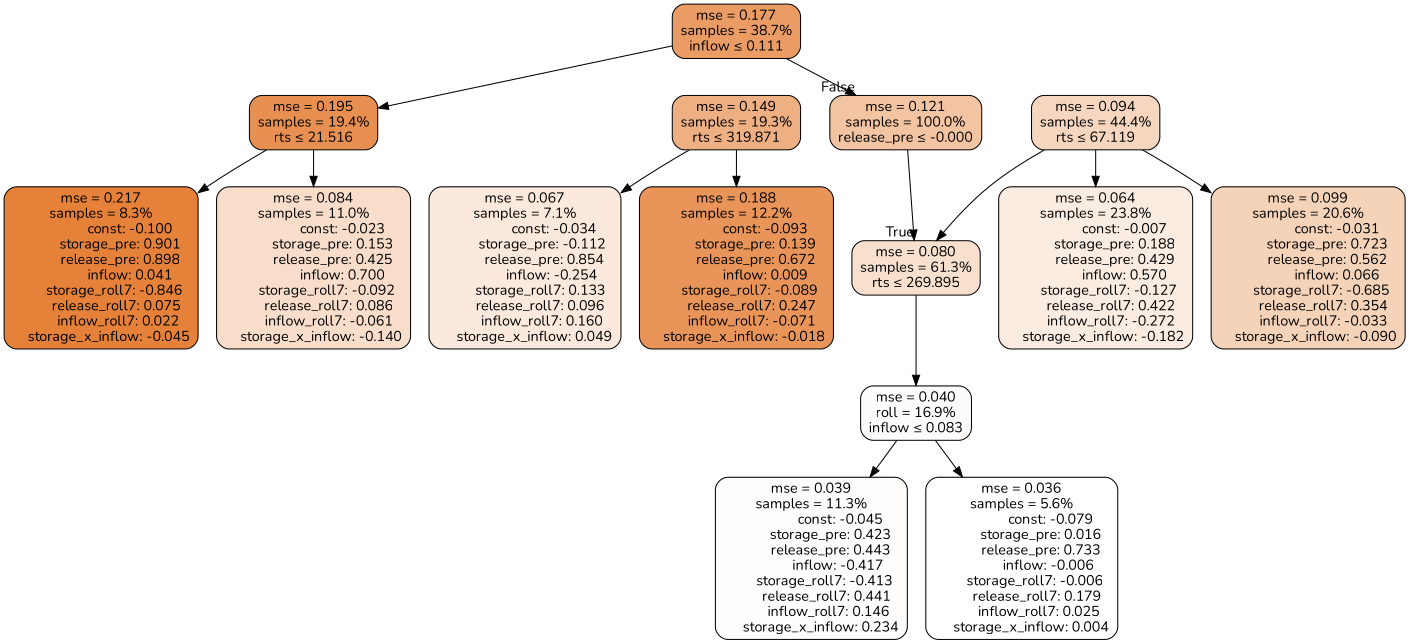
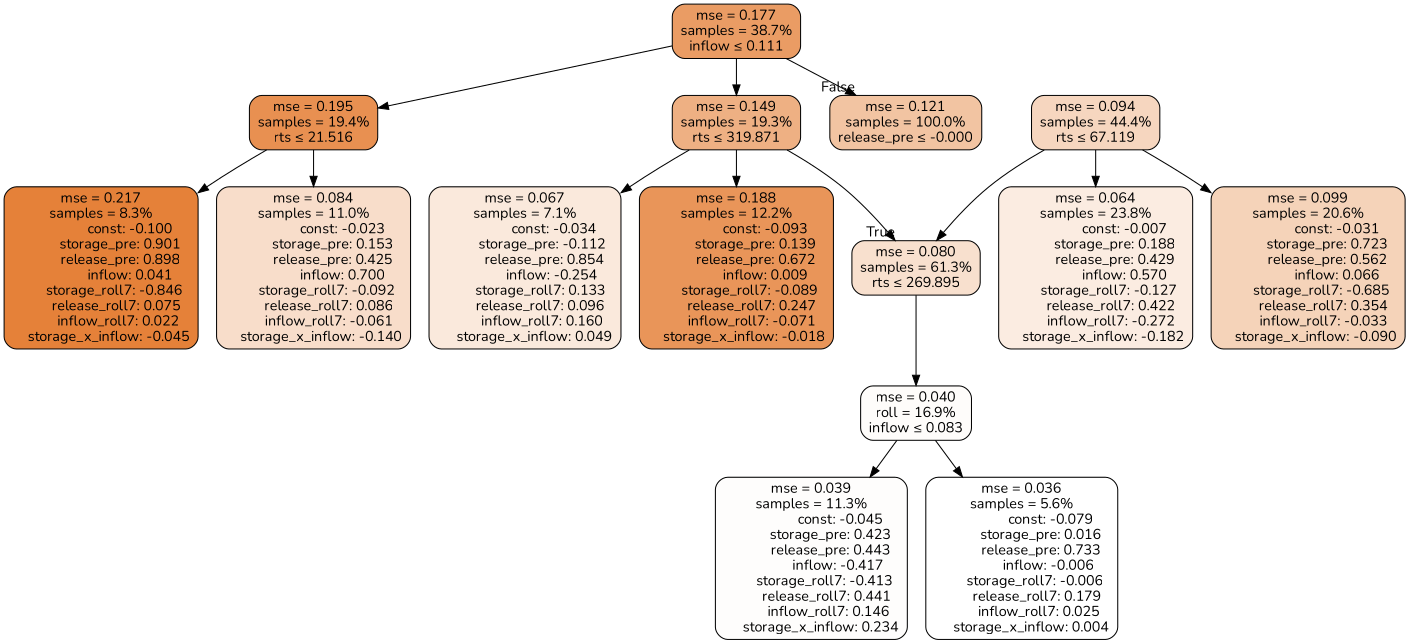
edge "mse = 0.177 samples = 38.7% inflow ≤ 0.111" -> "mse = 0.149 samples = 19.3% rts ≤ 319.871": added
edge "mse = 0.121 samples = 100.0% release_pre ≤ -0.000" -> "mse = 0.080 samples = 61.3% rts ≤ 269.895": now "mse = 0.149 samples = 19.3% rts ≤ 319.871" -> "mse = 0.080 samples = 61.3% rts ≤ 269.895"
